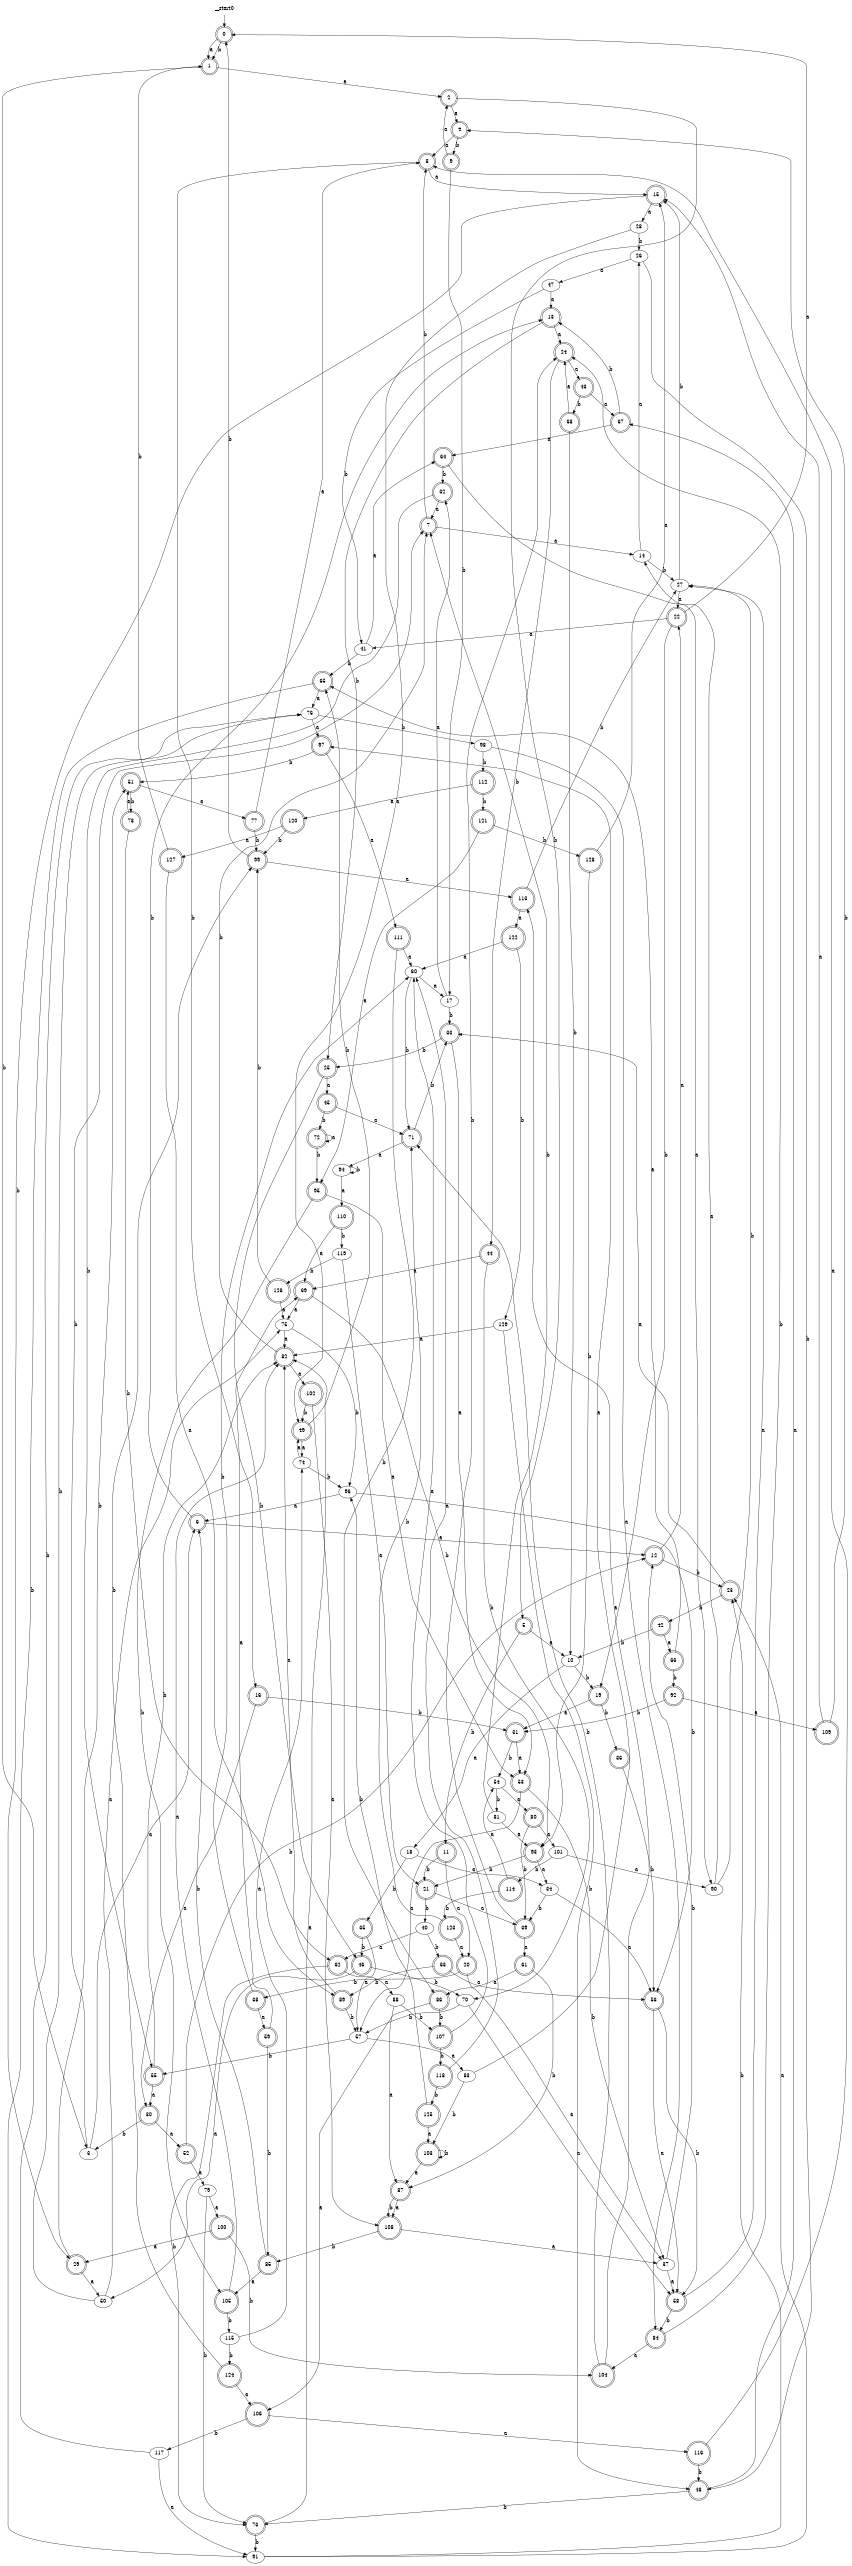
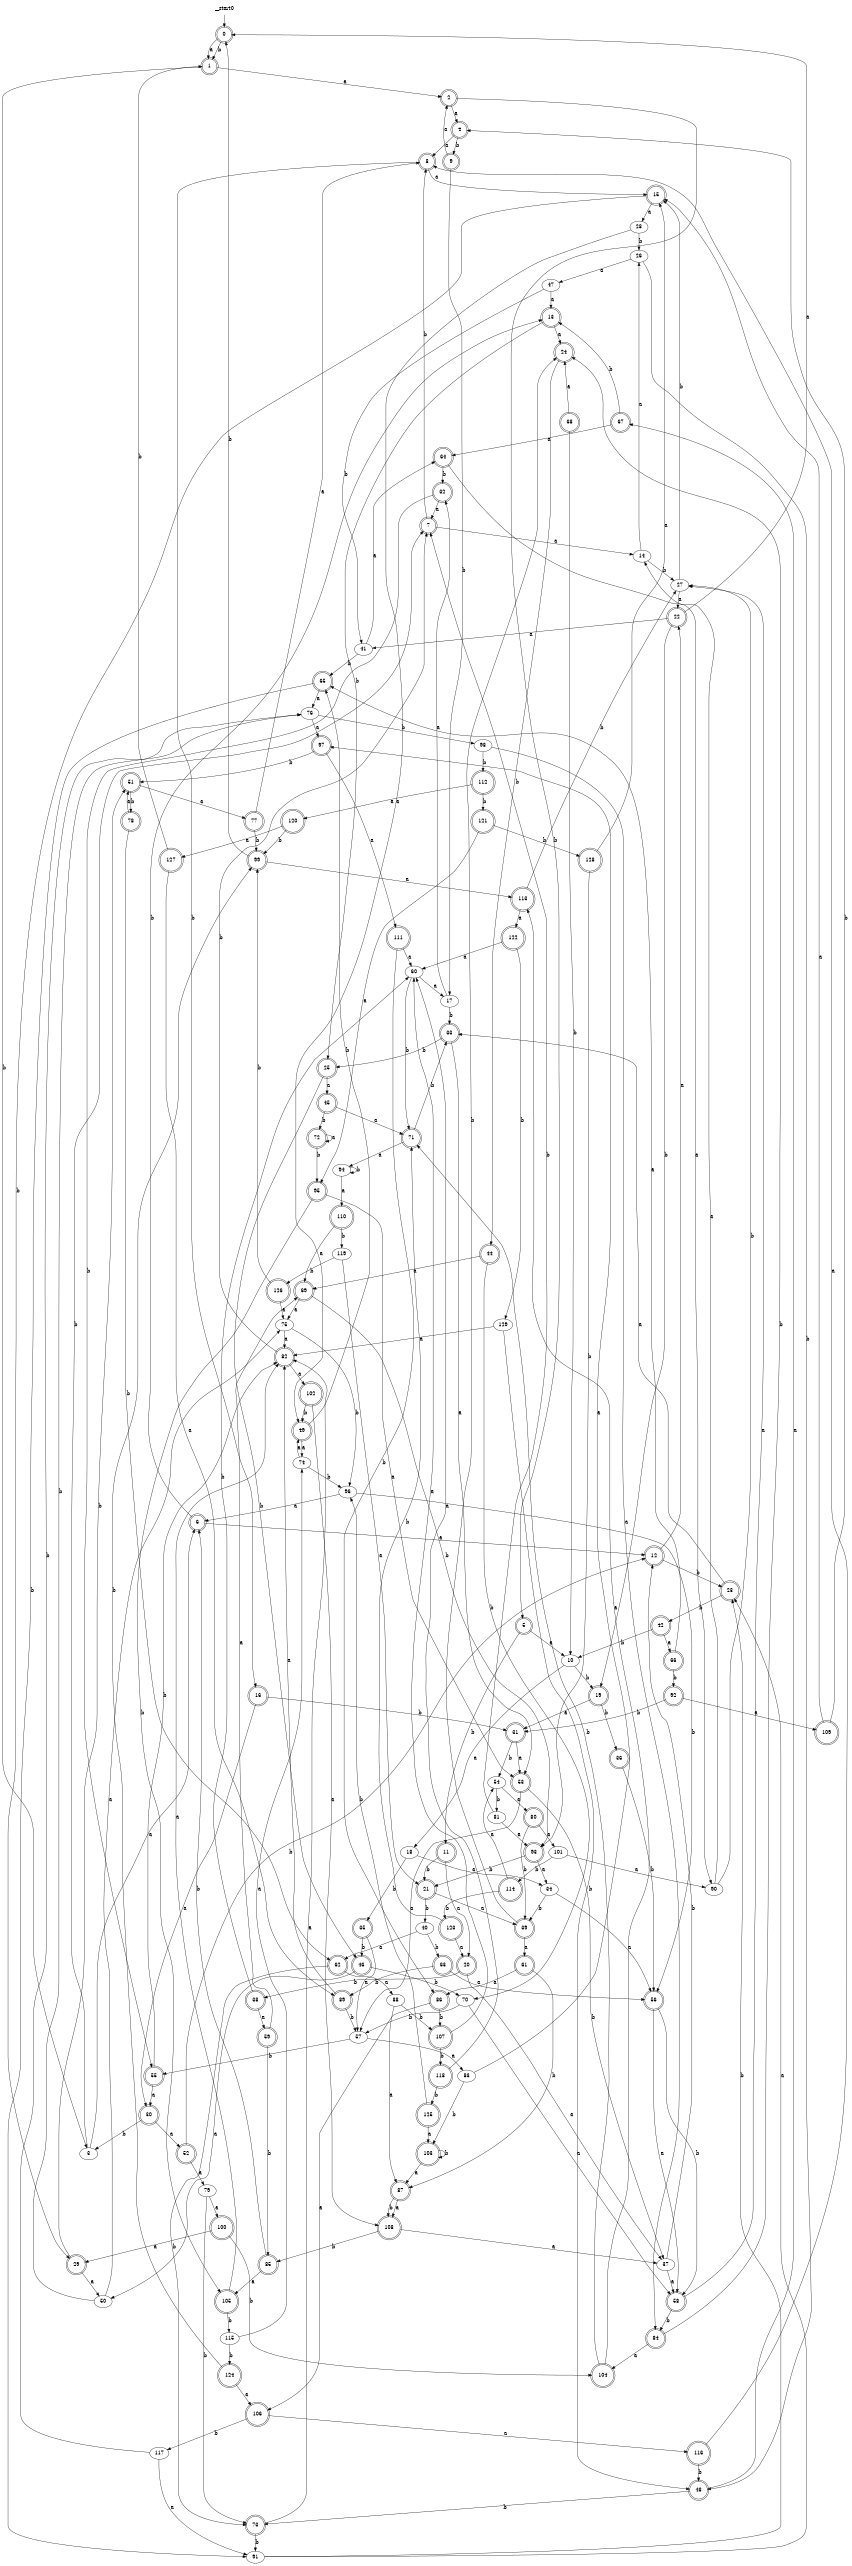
node "43": removed
